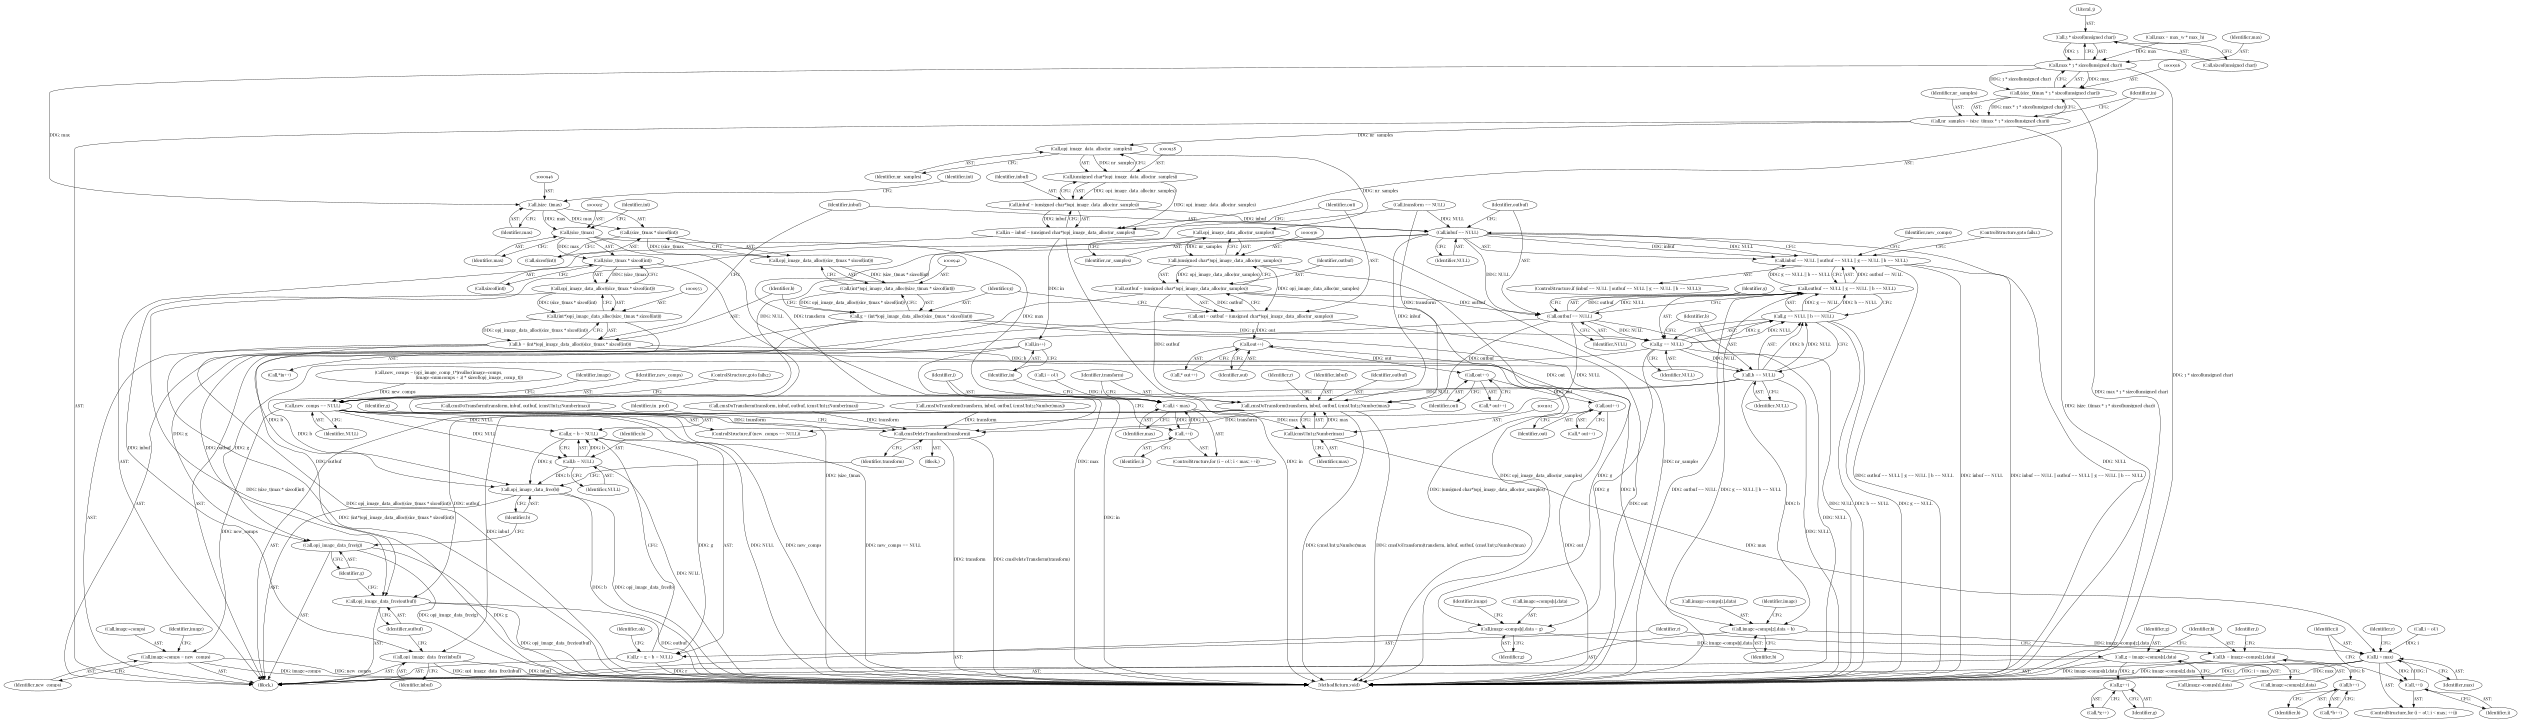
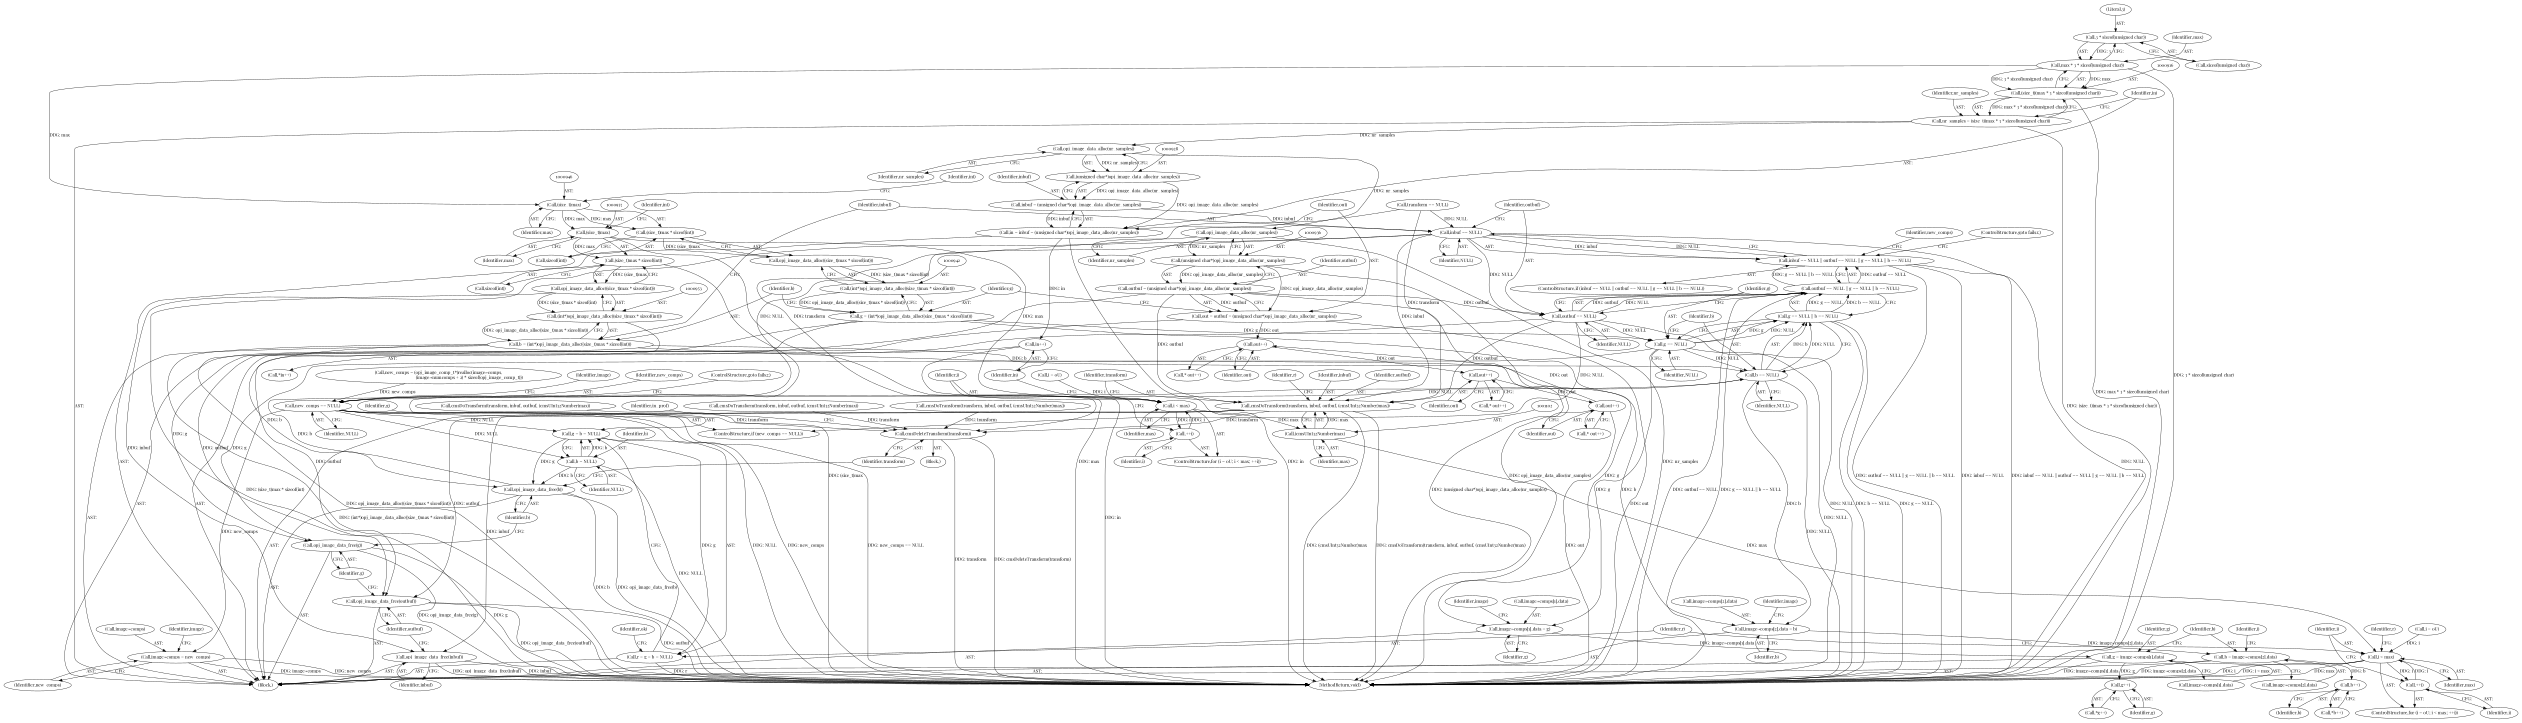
node "(Call,max = max_w * max_h)": removed
edge "(Call,b == NULL)" -> "(Call,opj_image_data_free(b))": reversed
